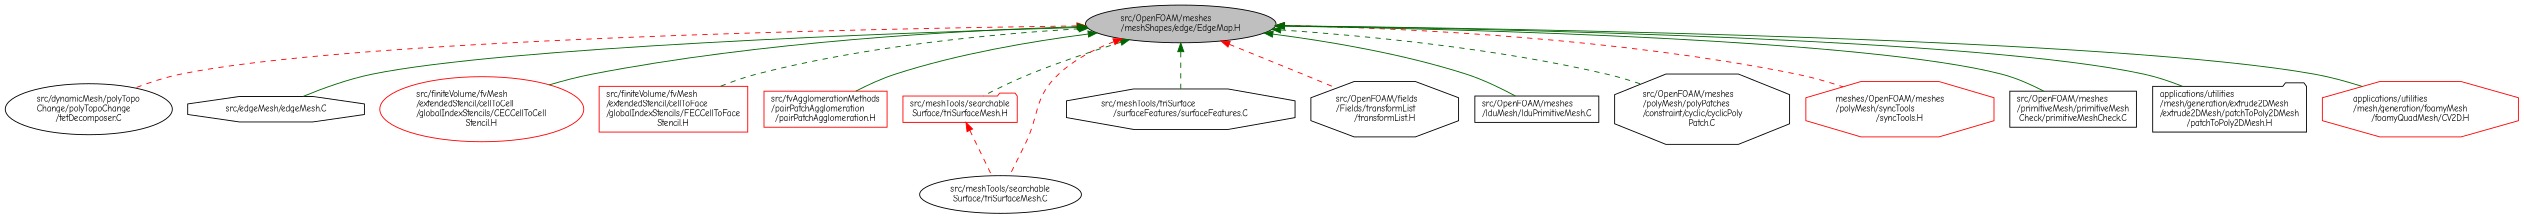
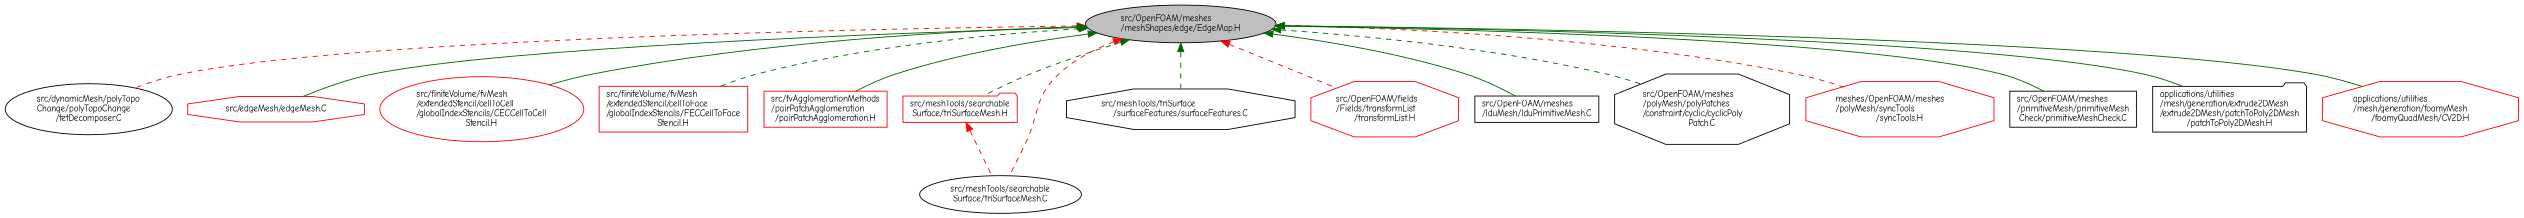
node "src/edgeMesh/edgeMesh.C": color black -> red
node "src/OpenFOAM/fields /Fields/transformList /transformList.H": color black -> red
